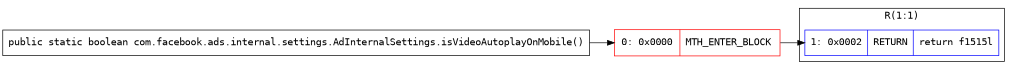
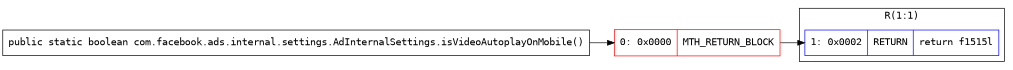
node "0: 0x0000": text "MTH_ENTER_BLOCK" -> "MTH_RETURN_BLOCK"
